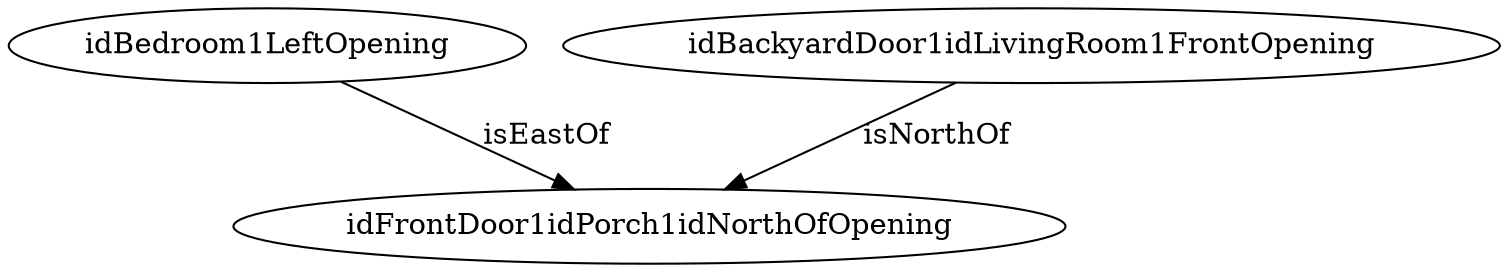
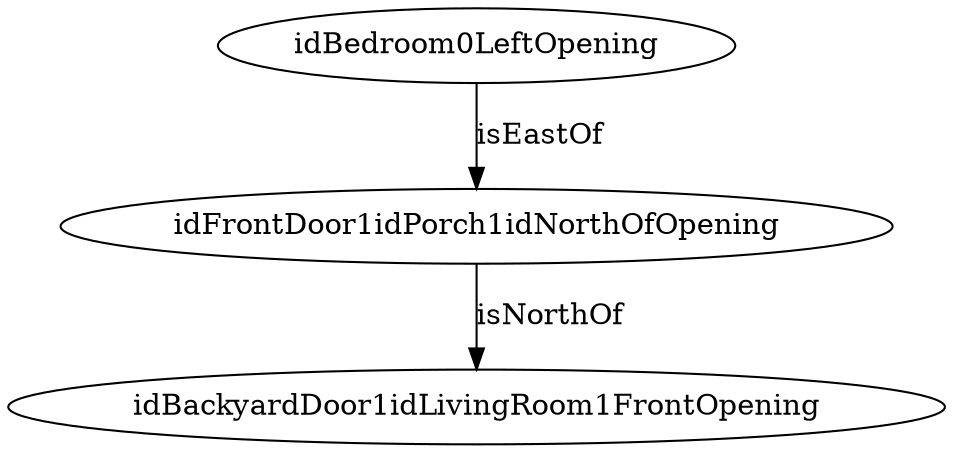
node "idBedroom1LeftOpening": label "idBedroom1LeftOpening" -> "idBedroom0LeftOpening"
edge "idBackyardDoor1idLivingRoom1FrontOpening" -> "idFrontDoor1idPorch1idNorthOfOpening": reversed
